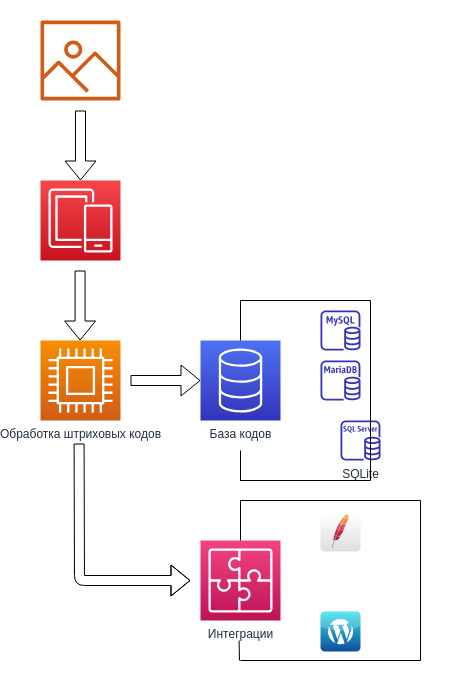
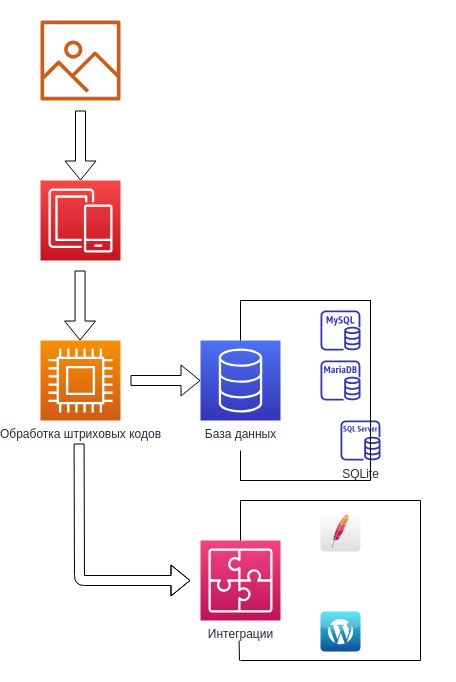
node "База кодов": label "База кодов" -> "База данных"
